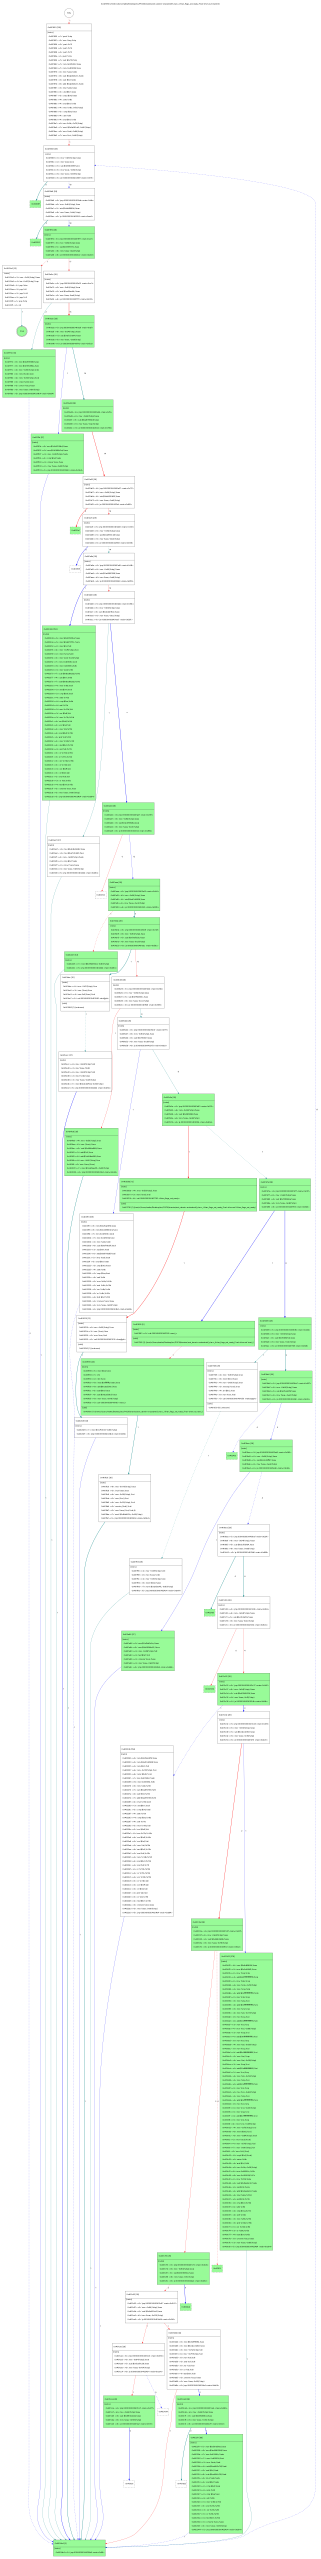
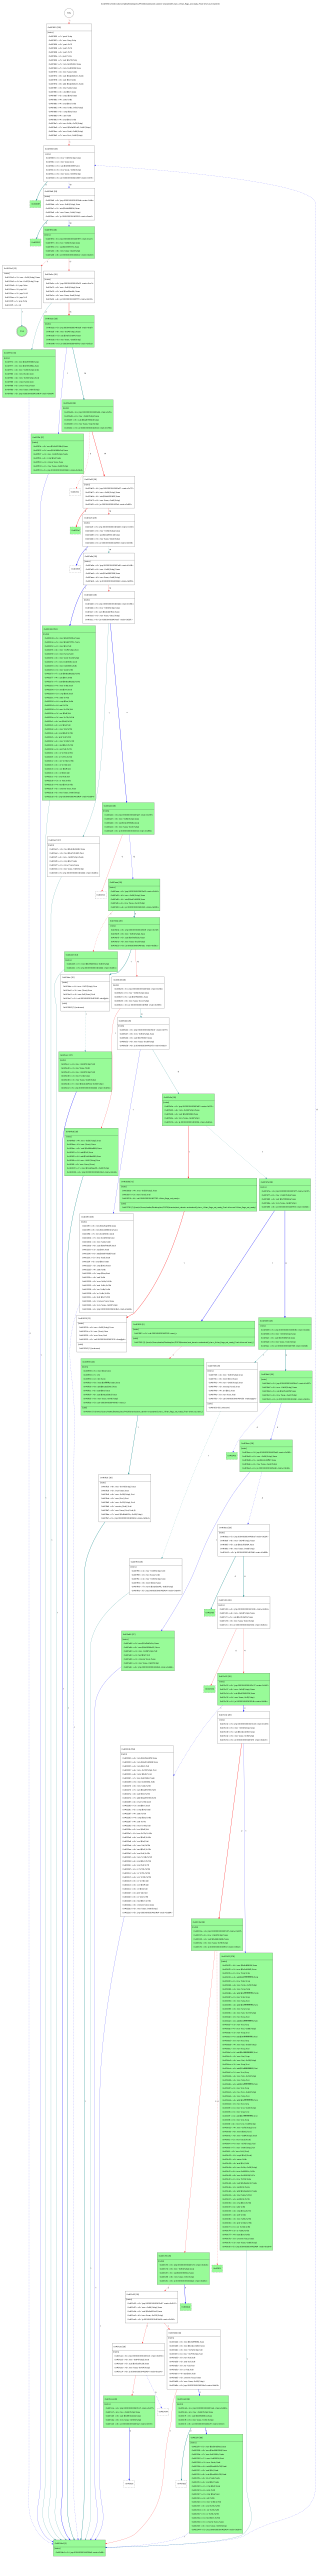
node "0x4020e2": added
node "0x401ecc [27]": fillcolor white -> palegreen
node "0x402028 [12]": removed
